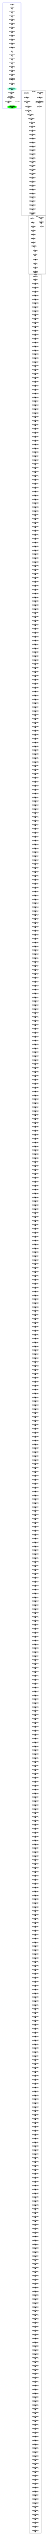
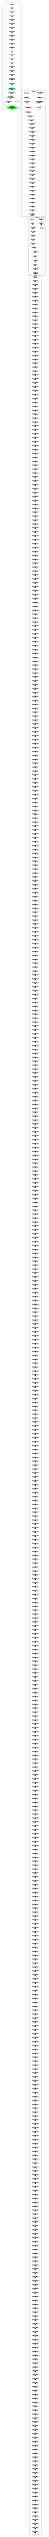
node "_thrFunc1___bb23 (_thrFunc1_)taskwait WCET=13": shape ellipse -> diamond
